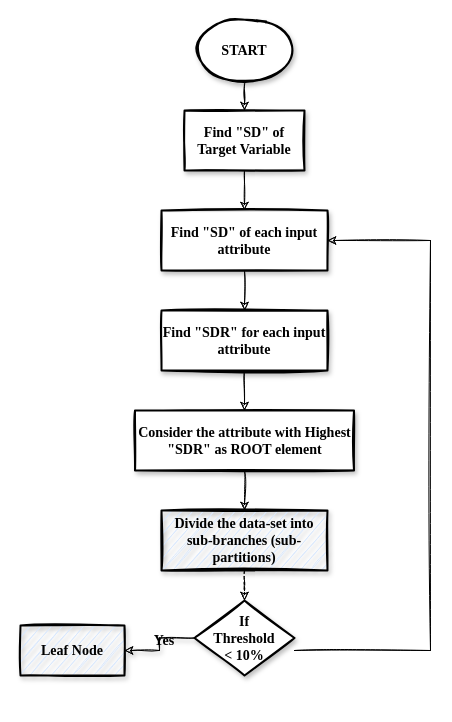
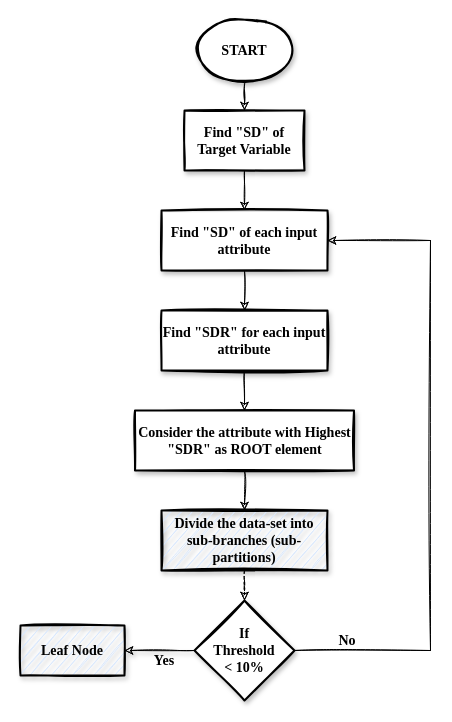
node "If Threshold < 10%": size 100x75 -> 100x100
node "Yes": moved (165, 641) -> (165, 661)
node "No": added
